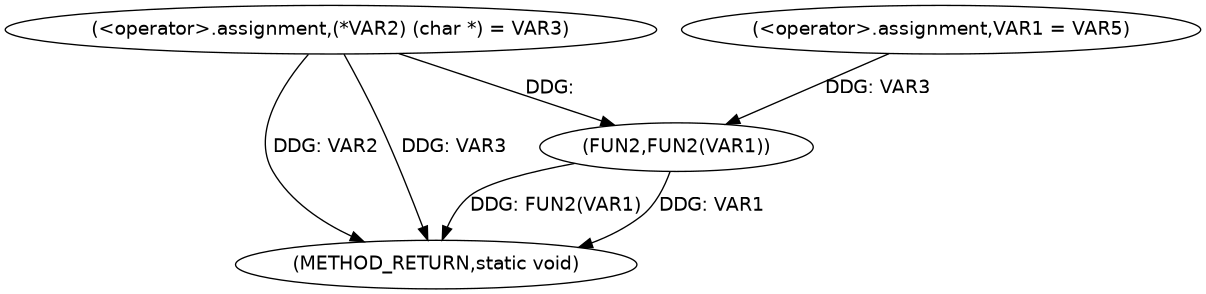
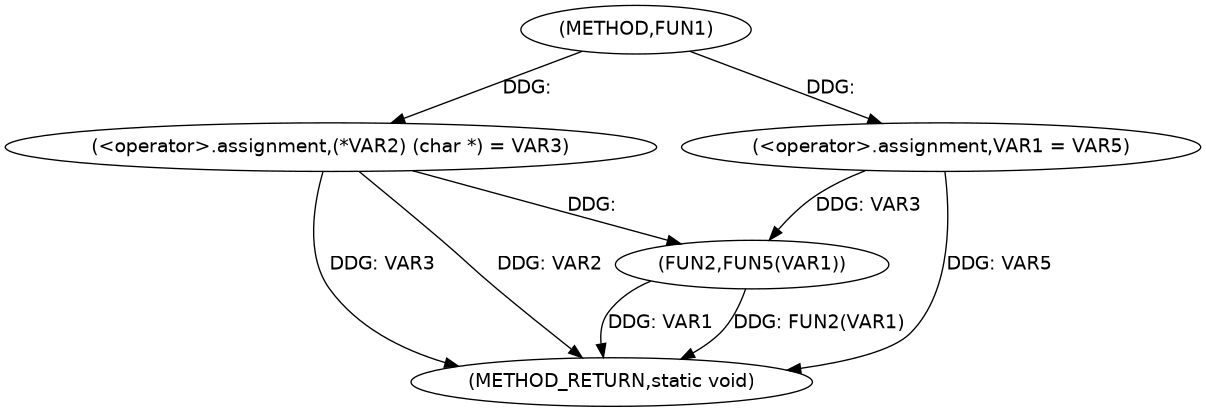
node "(METHOD,FUN1)": added
node "(FUN2,FUN2(VAR1))": label "(FUN2,FUN2(VAR1))" -> "(FUN2,FUN5(VAR1))"
edge "(<operator>.assignment,VAR1 = VAR5)" -> "(METHOD_RETURN,static void)": added, label "DDG: VAR5"
